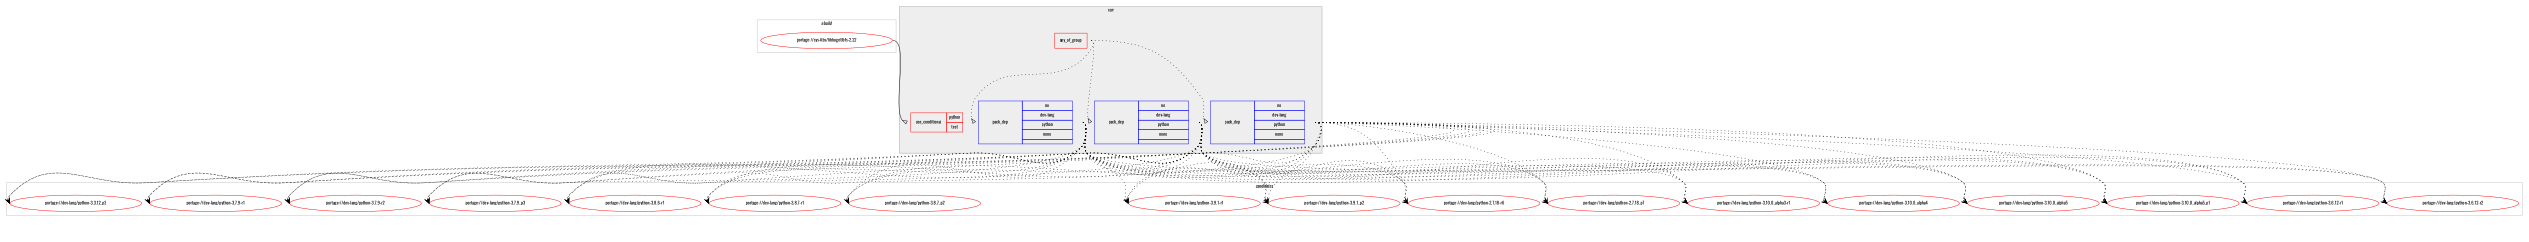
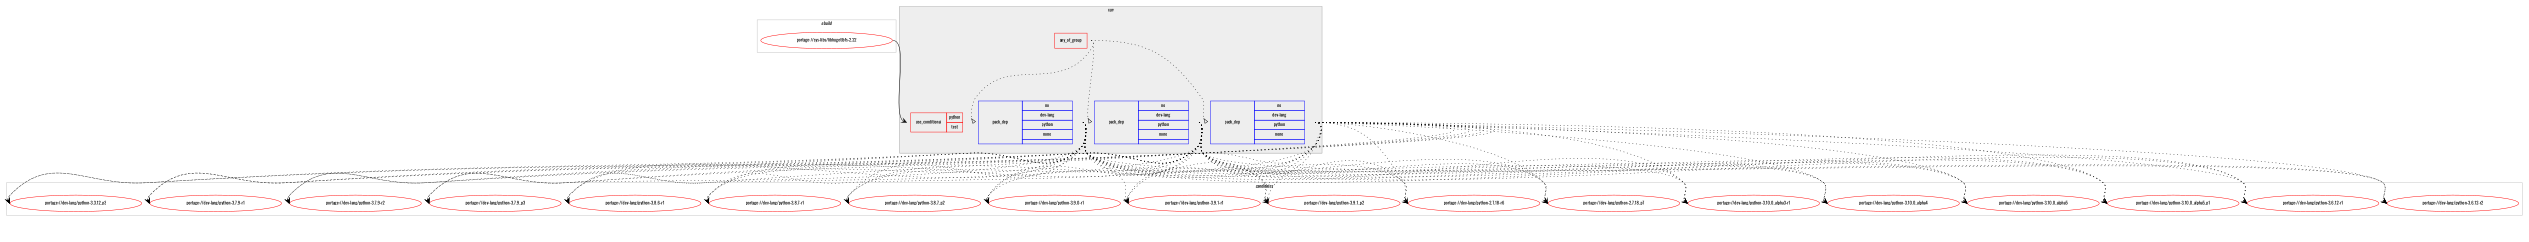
edge "portage://sys-libs/libhugetlbfs-2.22" -> "use_conditional": arrowhead oinv -> vee
node "portage://dev-lang/python-3.9.0-r1": added
